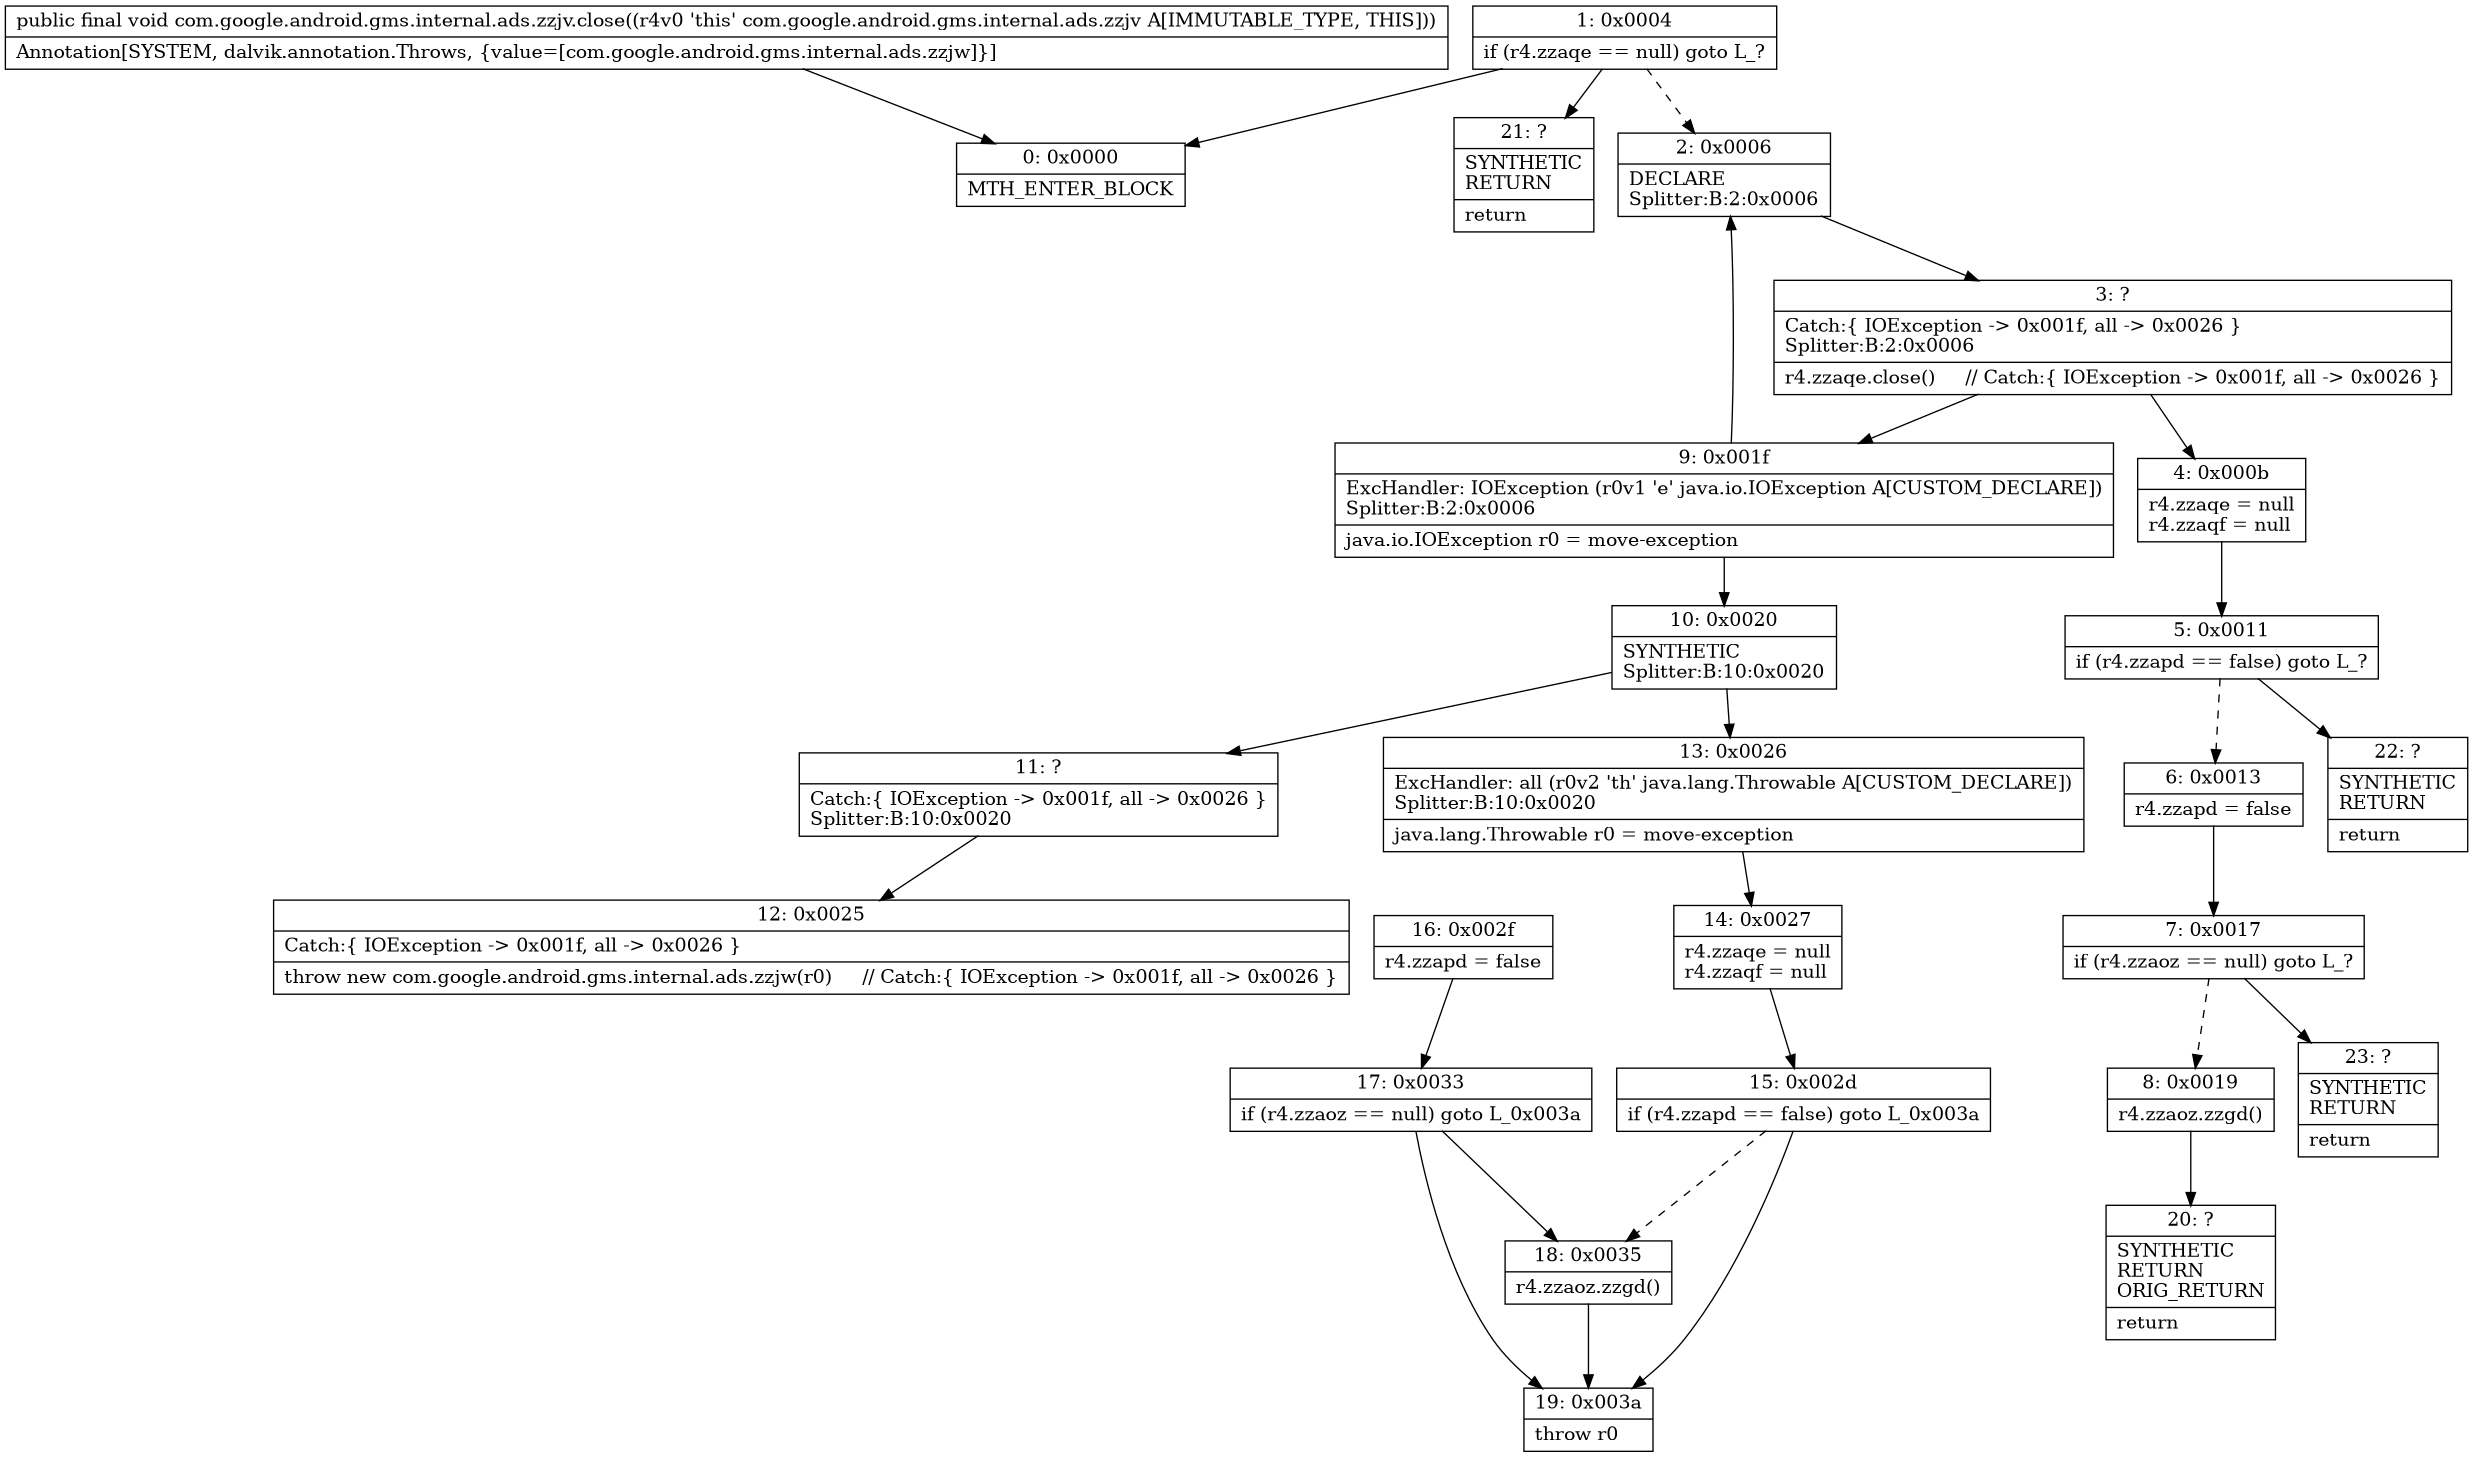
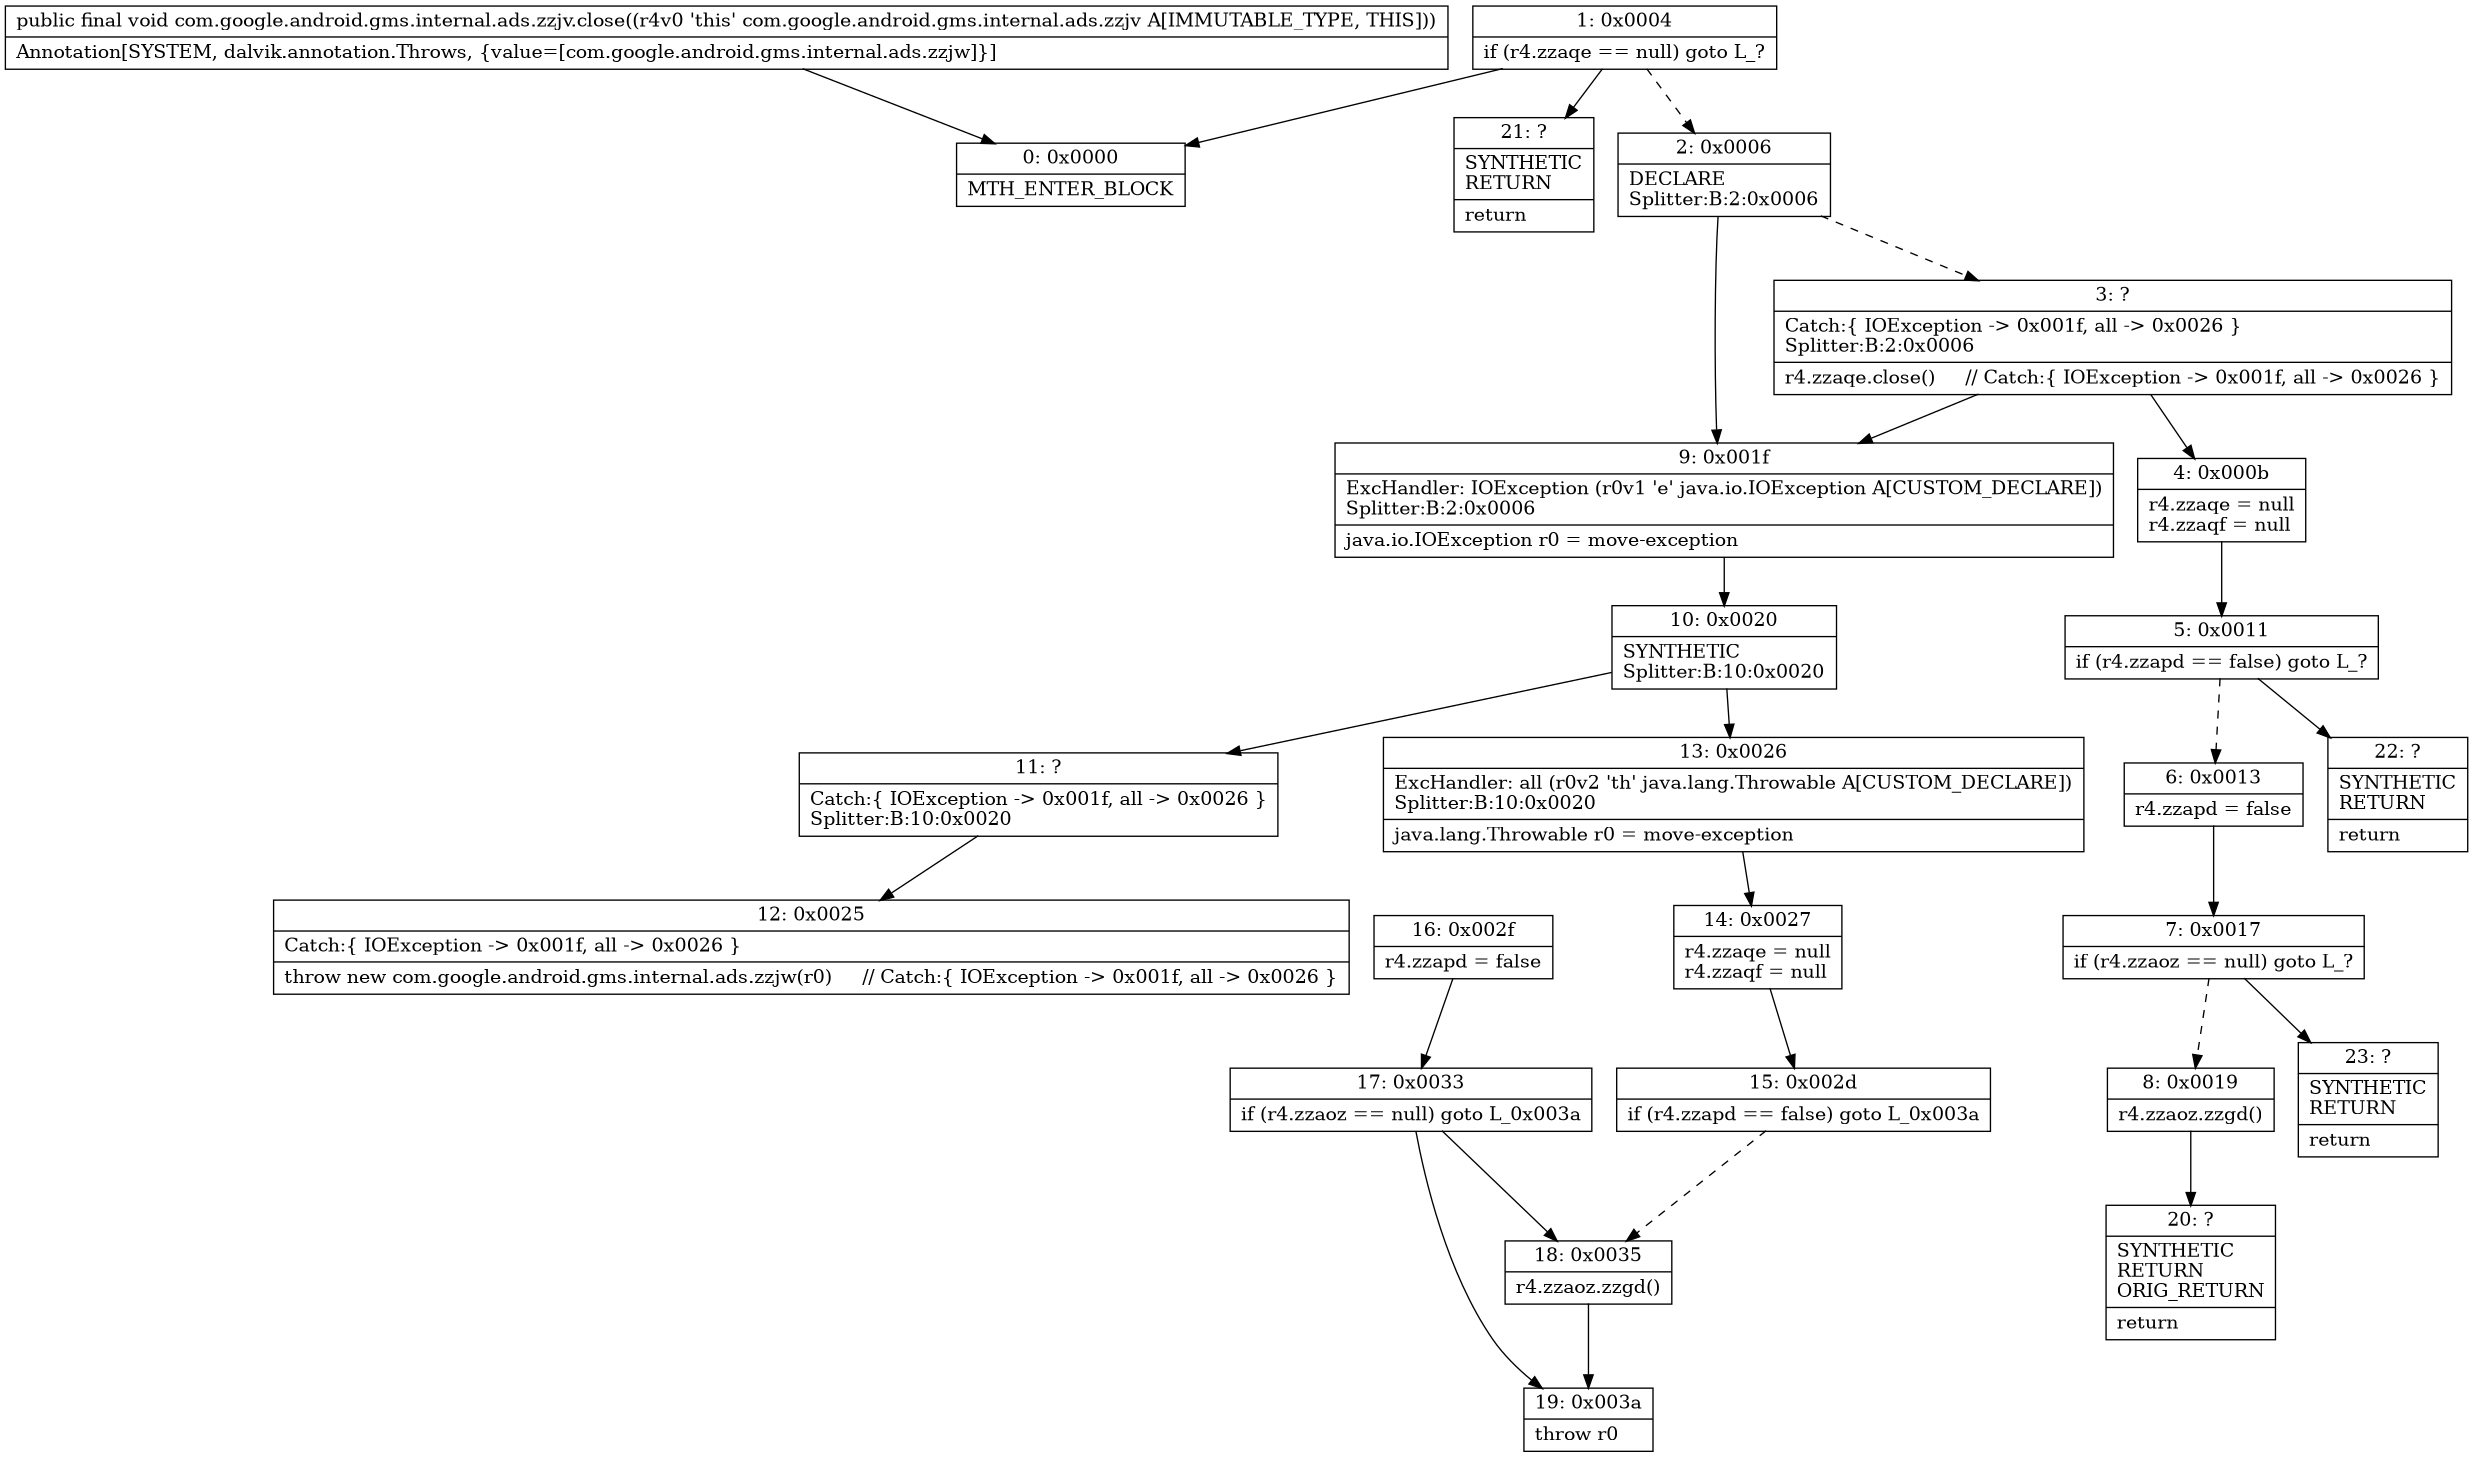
edge "2: 0x0006" -> "3: ?": style solid -> dashed
edge "9: 0x001f" -> "2: 0x0006": reversed
edge "15: 0x002d" -> "19: 0x003a": removed
